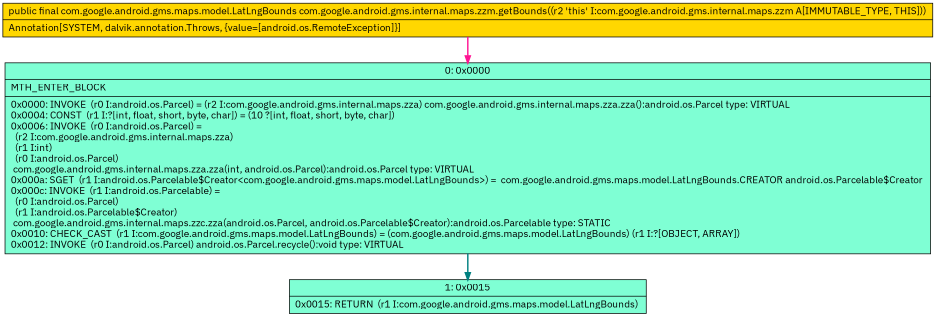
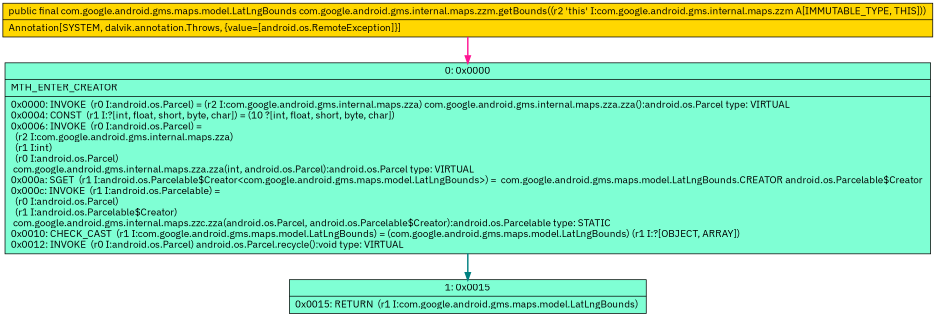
node "0: 0x0000": text "MTH_ENTER_BLOCK" -> "MTH_ENTER_CREATOR"
